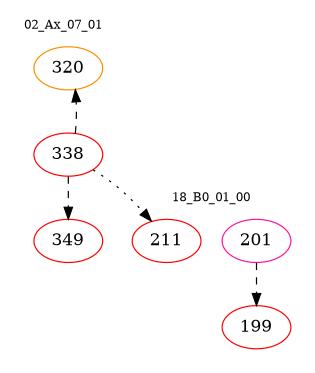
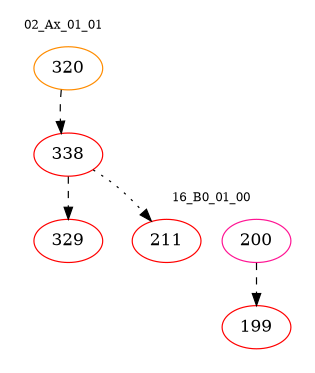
cluster "02_Ax_07_01": label "02_Ax_07_01" -> "02_Ax_01_01"
edge "338" -> "320": reversed
cluster "18_B0_01_00": label "18_B0_01_00" -> "16_B0_01_00"
node "349": label "349" -> "329"
node "201": label "201" -> "200"
